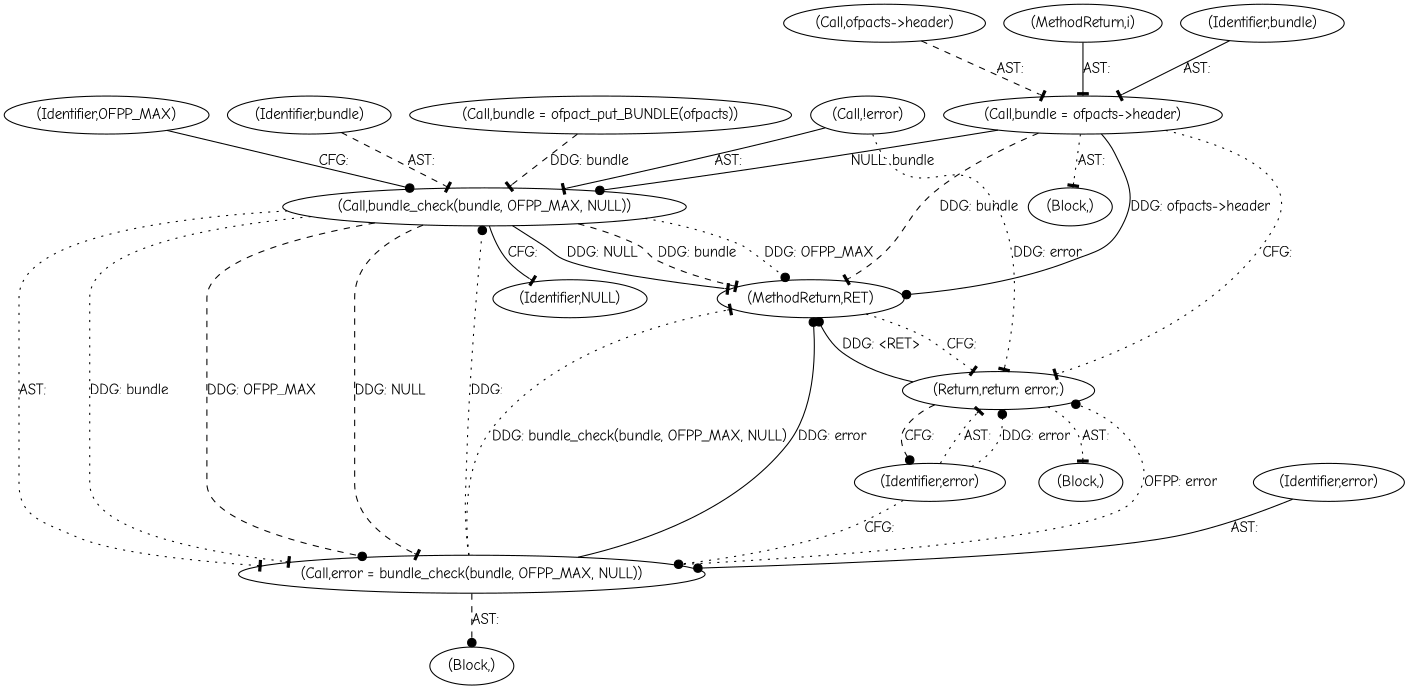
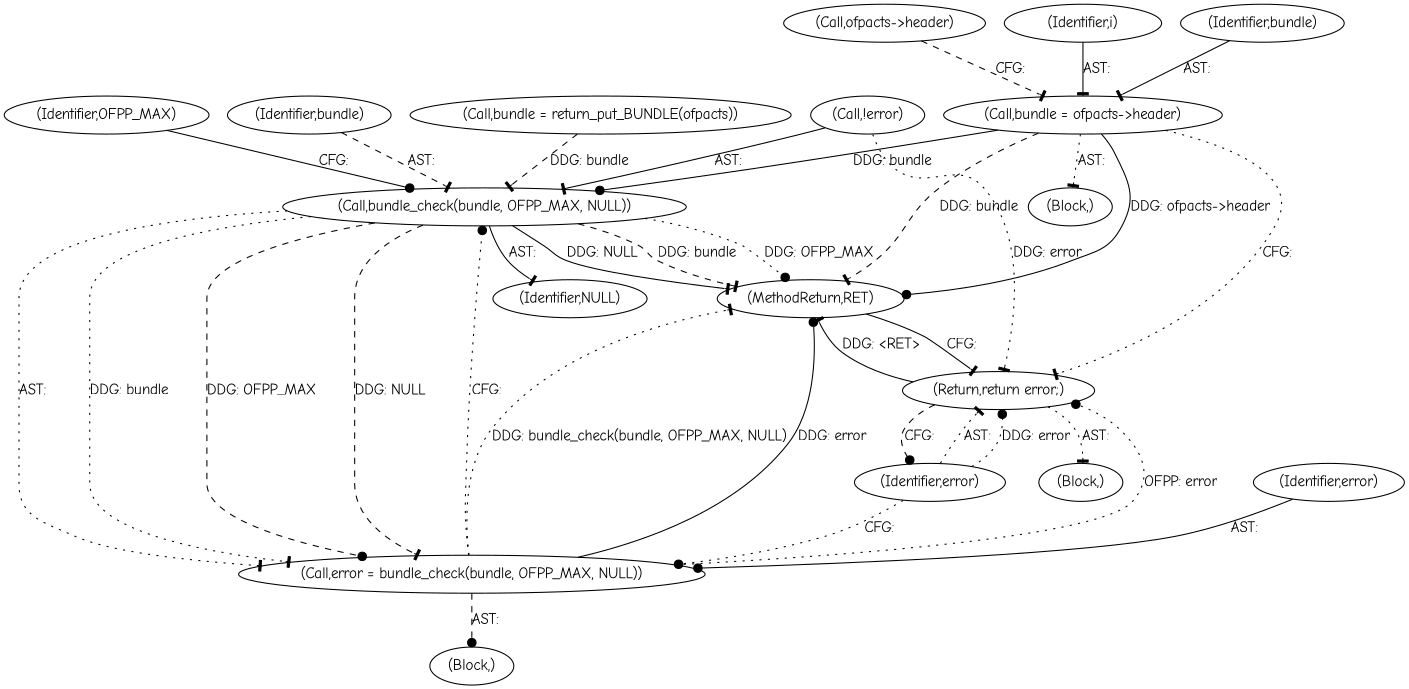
node "(MethodReturn,i)": label "(MethodReturn,i)" -> "(Identifier,i)"
edge "(Call,ofpacts->header)" -> "(Call,bundle = ofpacts->header)": label "AST: " -> "CFG: "
node "(Call,bundle = ofpact_put_BUNDLE(ofpacts))": label "(Call,bundle = ofpact_put_BUNDLE(ofpacts))" -> "(Call,bundle = return_put_BUNDLE(ofpacts))"
edge "(Call,bundle = ofpacts->header)" -> "(Call,bundle_check(bundle, OFPP_MAX, NULL))": label "NULL: bundle" -> "DDG: bundle"
edge "(Call,bundle_check(bundle, OFPP_MAX, NULL))" -> "(Identifier,NULL)": label "CFG: " -> "AST: "
edge "(MethodReturn,RET)" -> "(Return,return error;)": style dotted -> solid
edge "(Return,return error;)" -> "(MethodReturn,RET)": arrowhead dot -> tee
edge "(Call,error = bundle_check(bundle, OFPP_MAX, NULL))" -> "(Call,bundle_check(bundle, OFPP_MAX, NULL))": label "DDG: " -> "CFG: "
